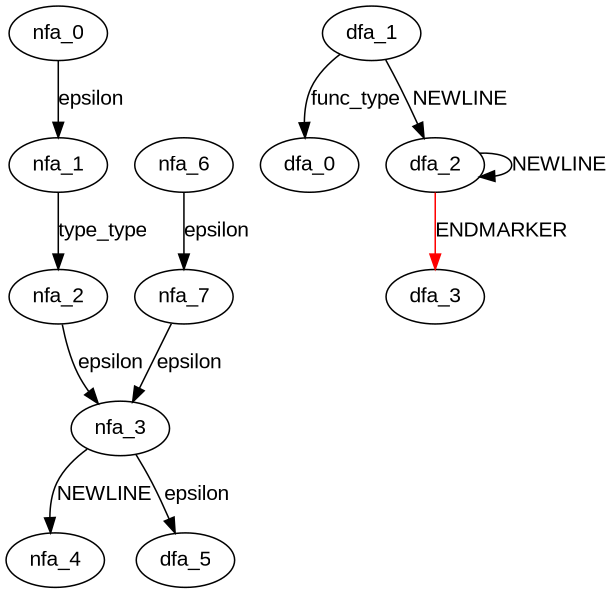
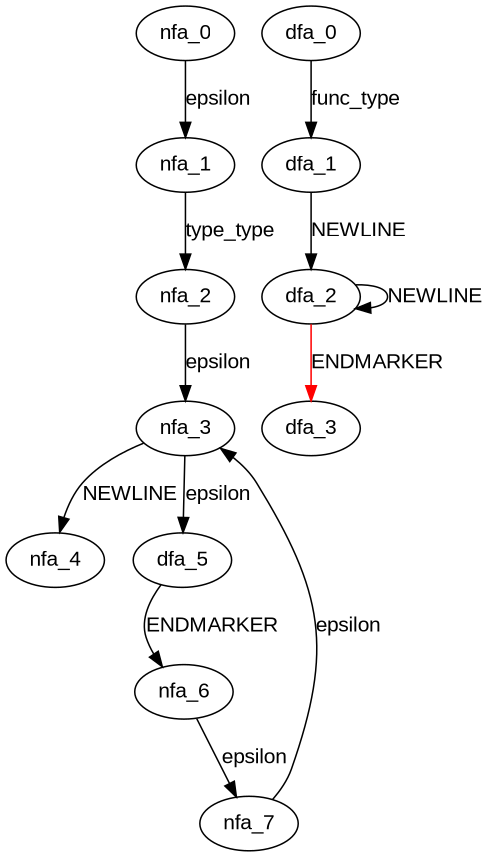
edge "dfa_1" -> "dfa_0": reversed
edge "dfa_5" -> "nfa_6": added, label "ENDMARKER"
